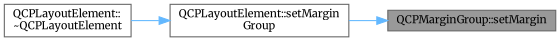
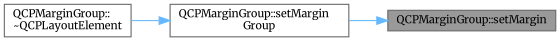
node "QCPLayoutElement:: ~QCPLayoutElement": label "QCPLayoutElement:: ~QCPLayoutElement" -> "QCPMarginGroup:: ~QCPLayoutElement"
node "QCPLayoutElement::setMargin Group": label "QCPLayoutElement::setMargin Group" -> "QCPMarginGroup::setMargin Group"
